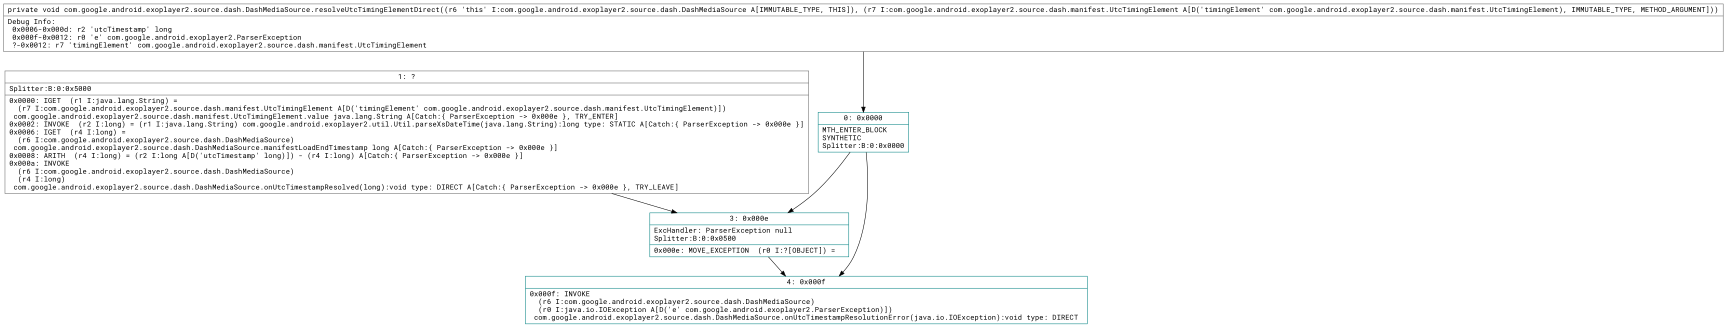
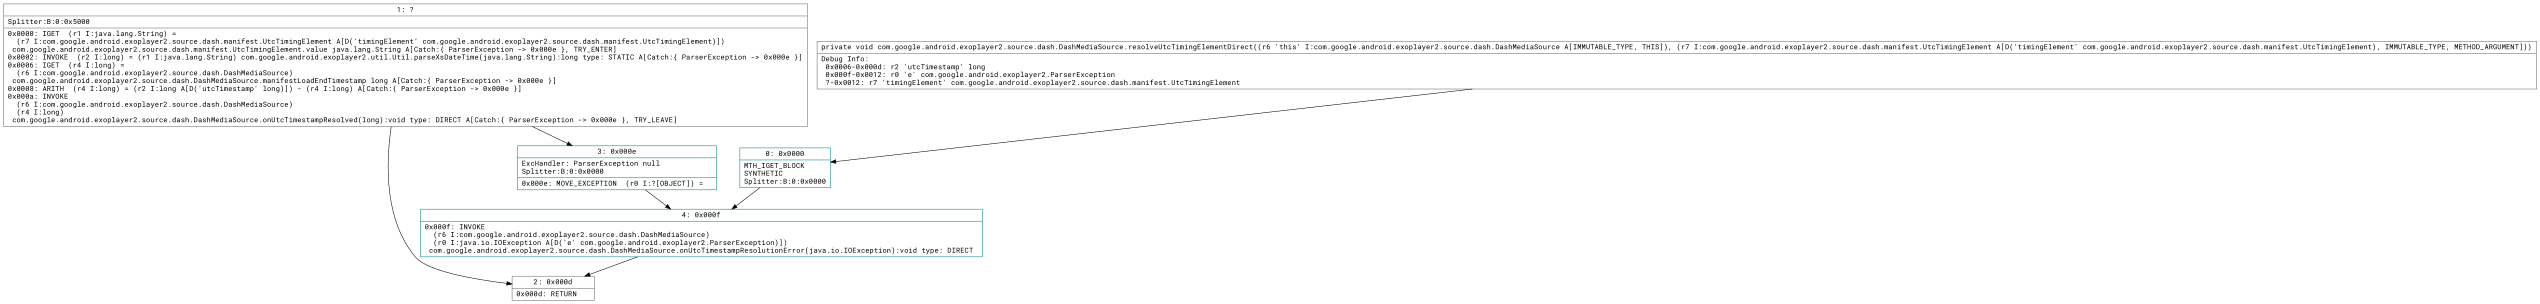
node "0: 0x0000": text "MTH_ENTER_BLOCK" -> "MTH_IGET_BLOCK"
edge "0: 0x0000" -> "3: 0x000e": removed
node "3: 0x000e": text "Splitter:B:0:0x0500" -> "Splitter:B:0:0x0000"
node "2: 0x000d": added
